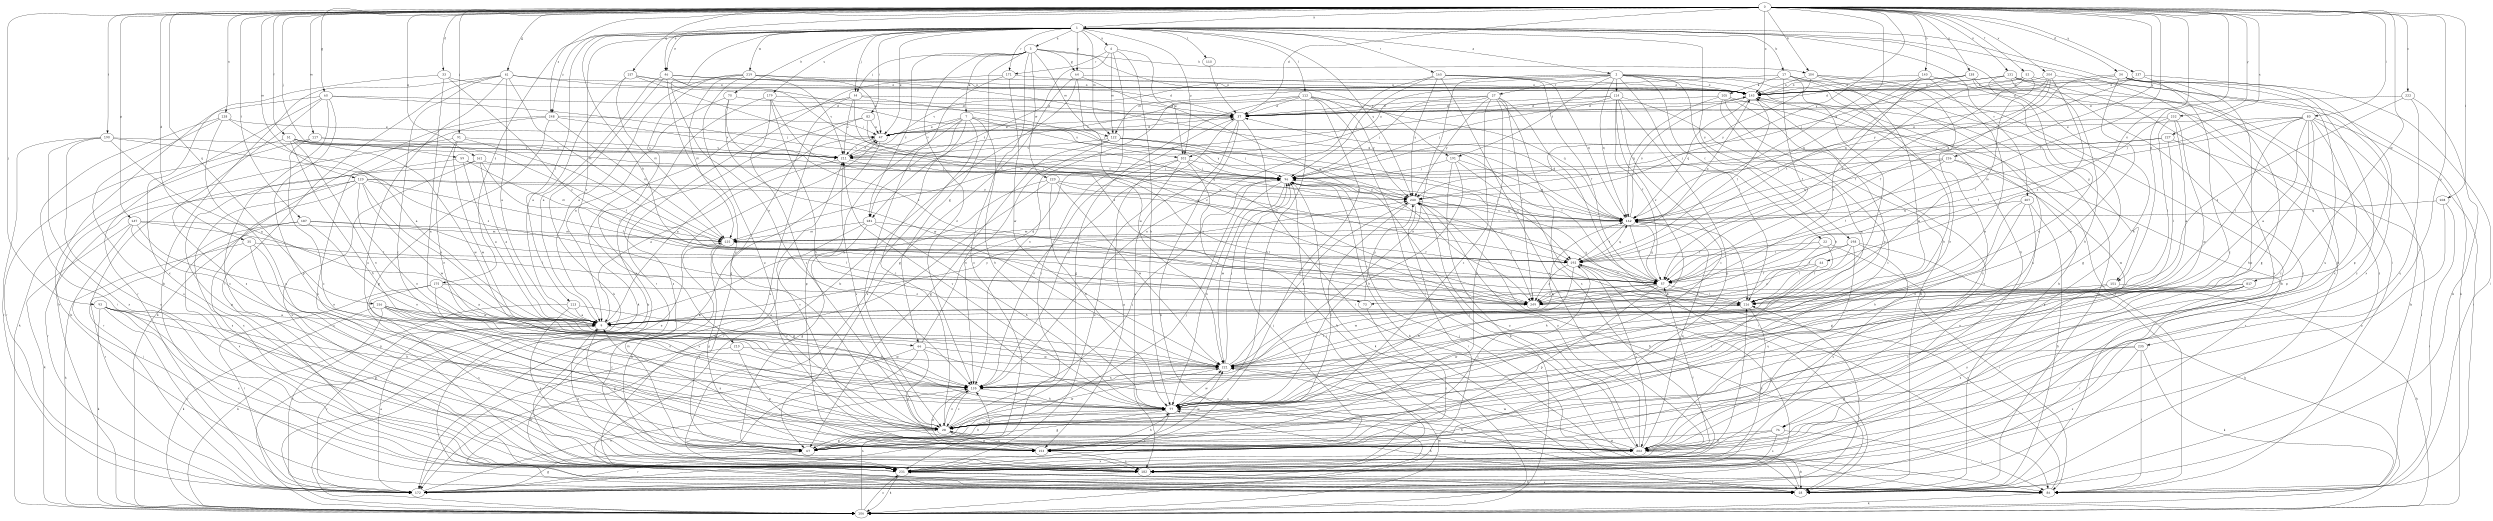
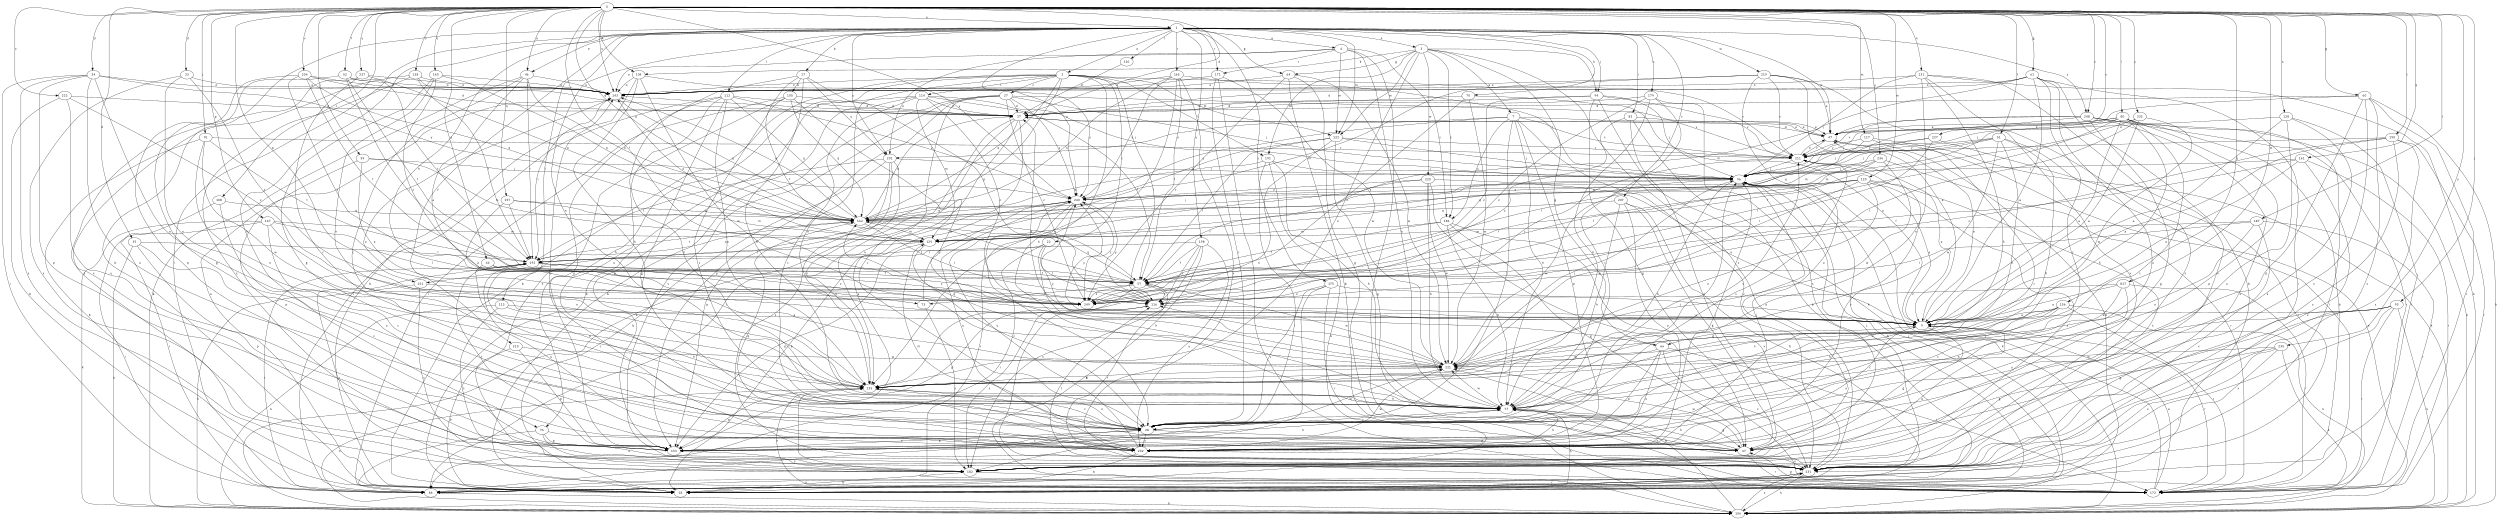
edge "157" -> "143": now "4" -> "143"
edge "120" -> "172": now "248" -> "172"
